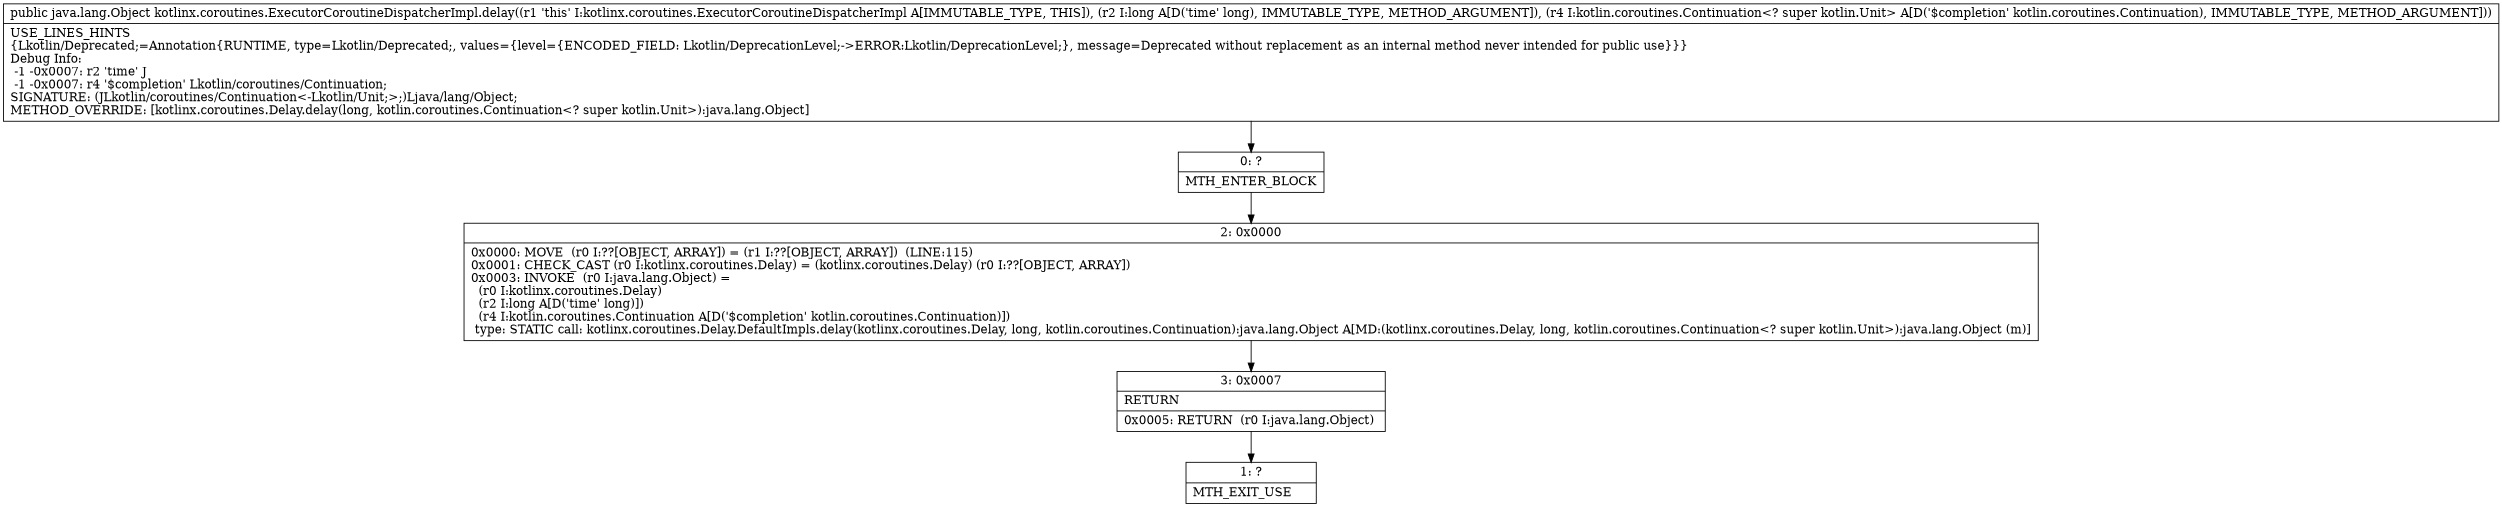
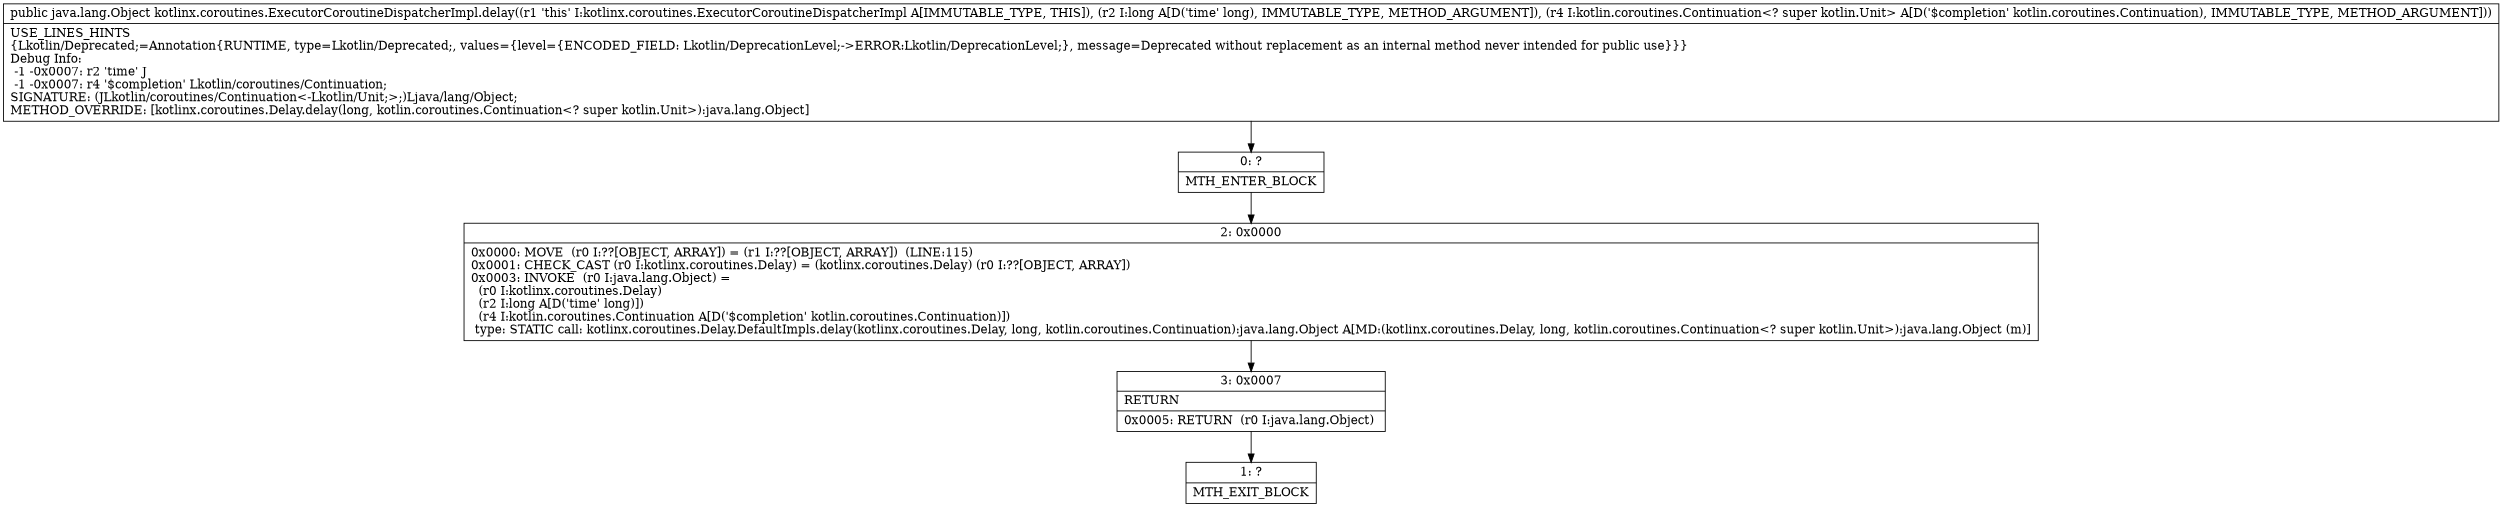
node "1: ?": text "MTH_EXIT_USE" -> "MTH_EXIT_BLOCK"
